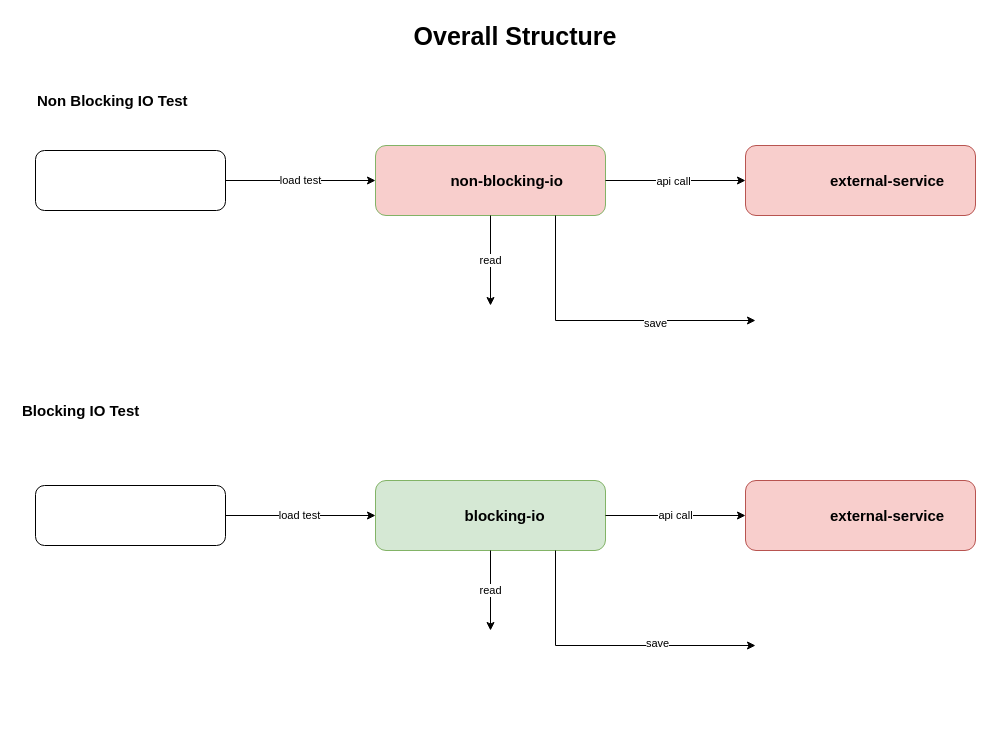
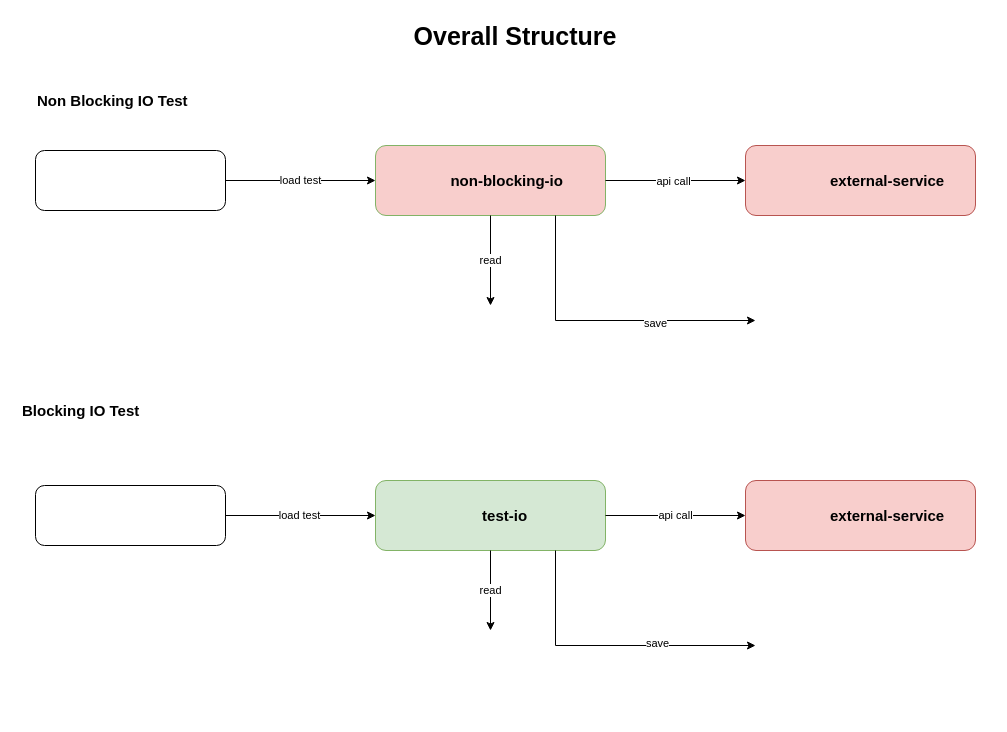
node "blocking-io": label "blocking-io" -> "test-io"
